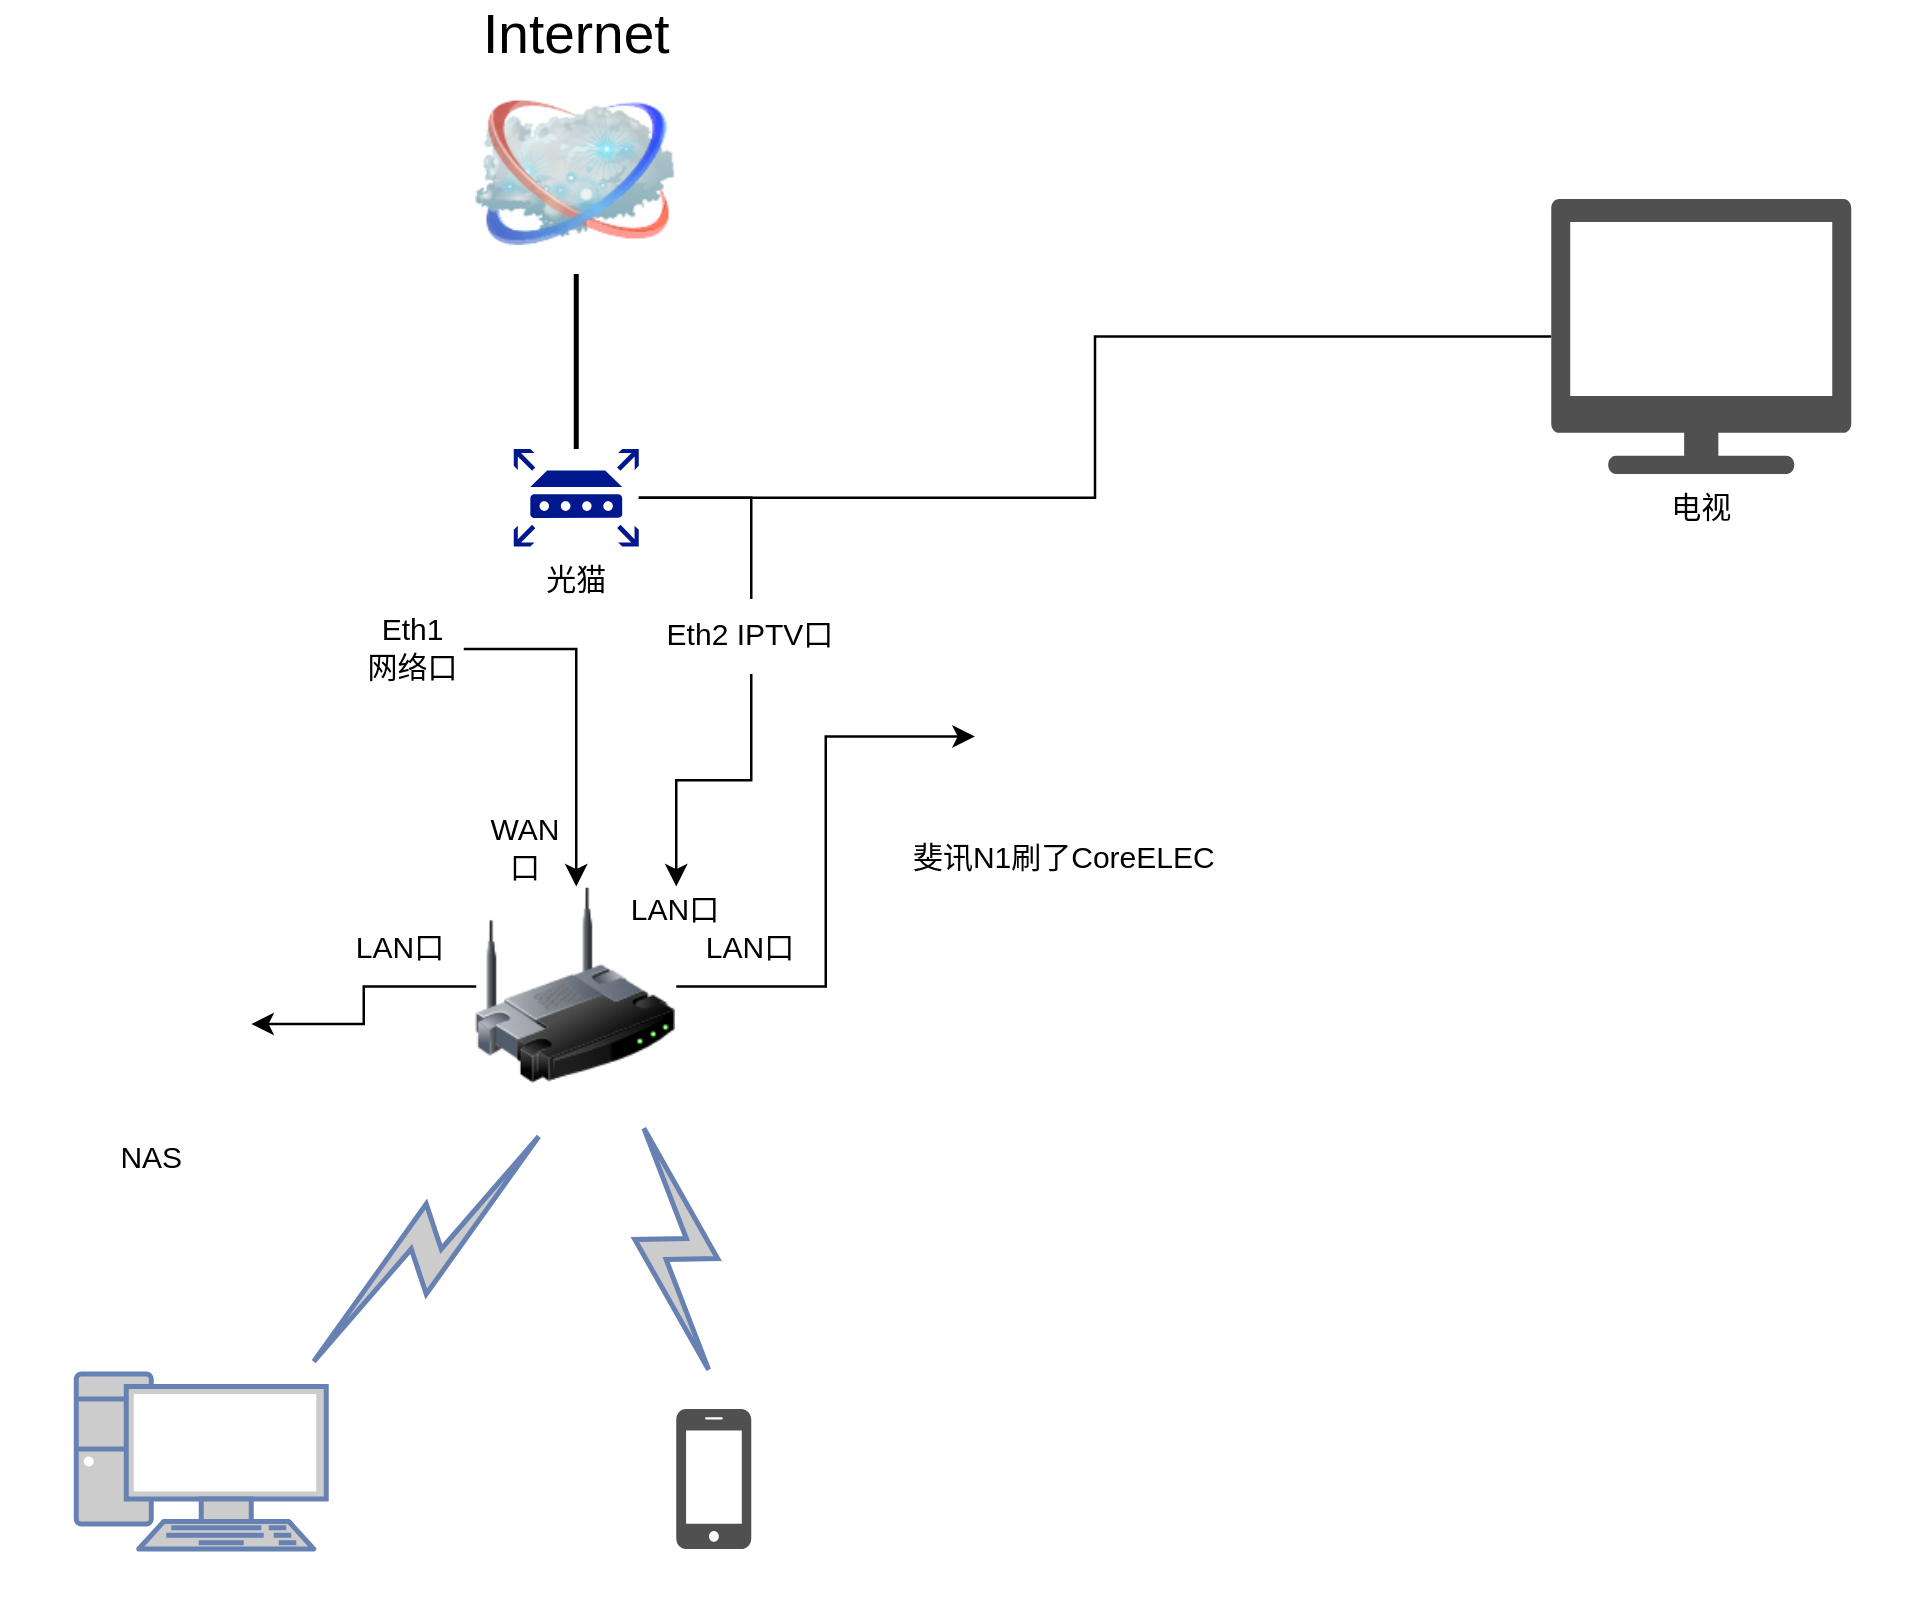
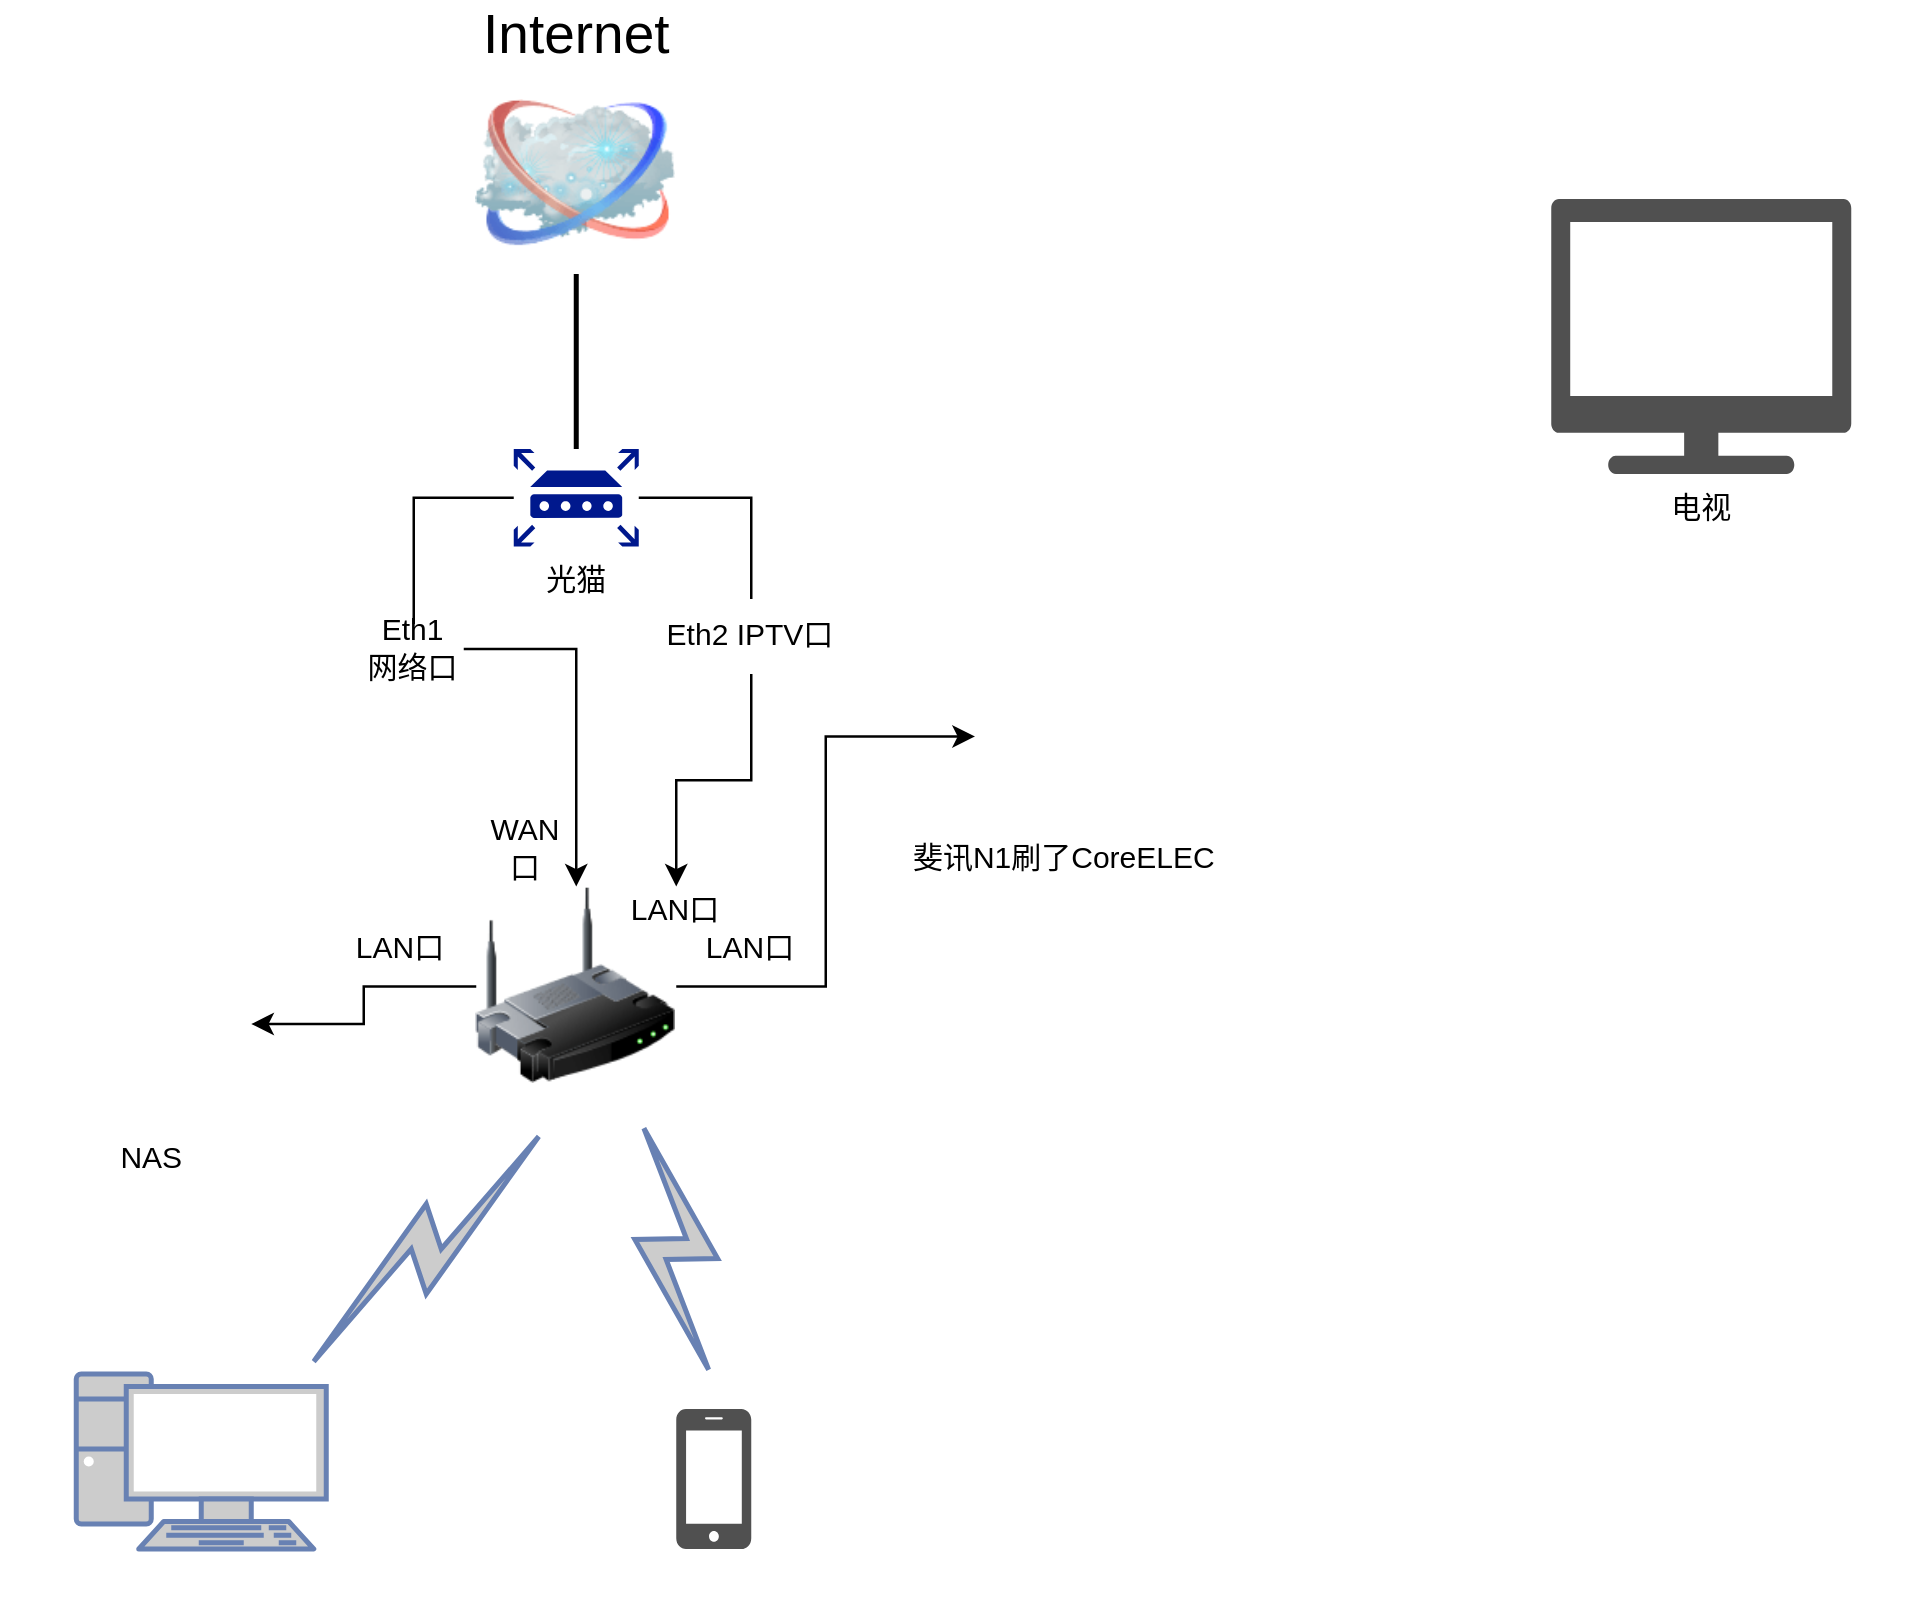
edge "电视" -- "光猫": now "Eth1 网络口" -- "光猫"
